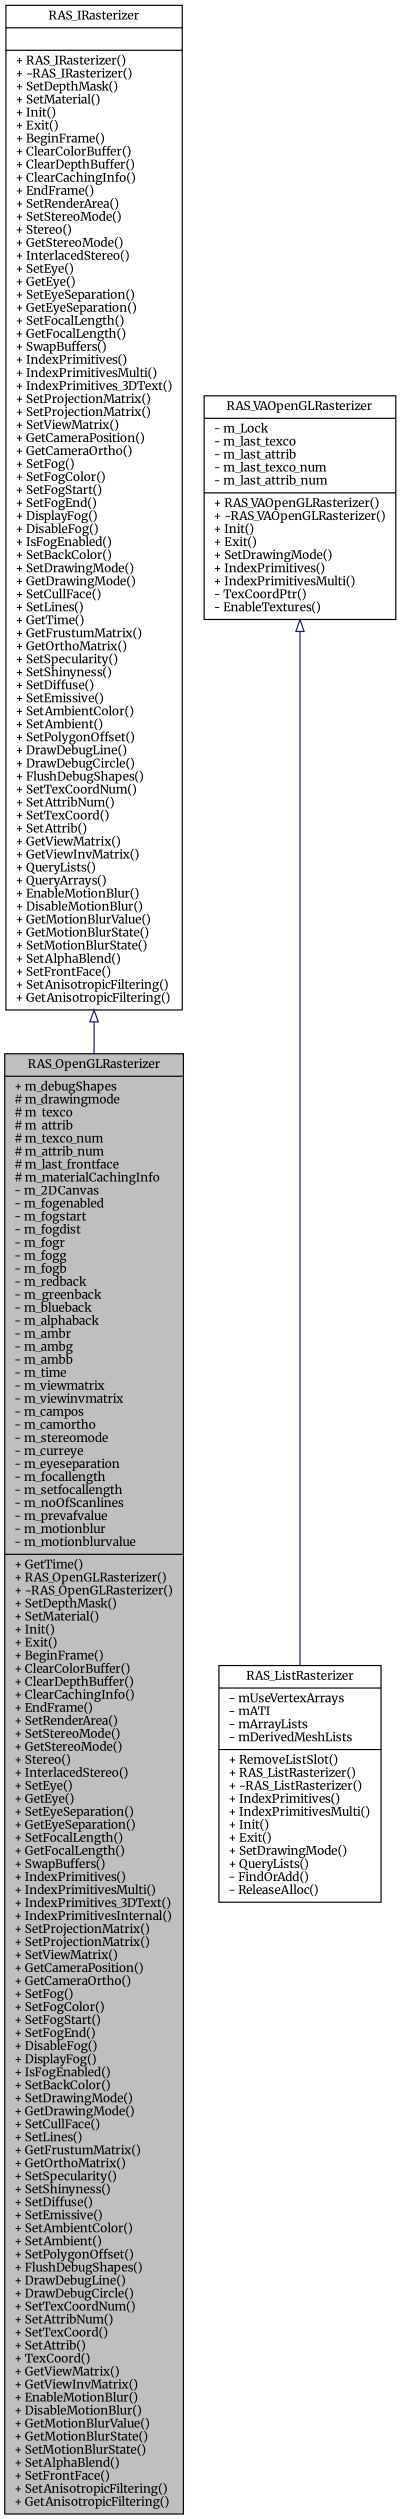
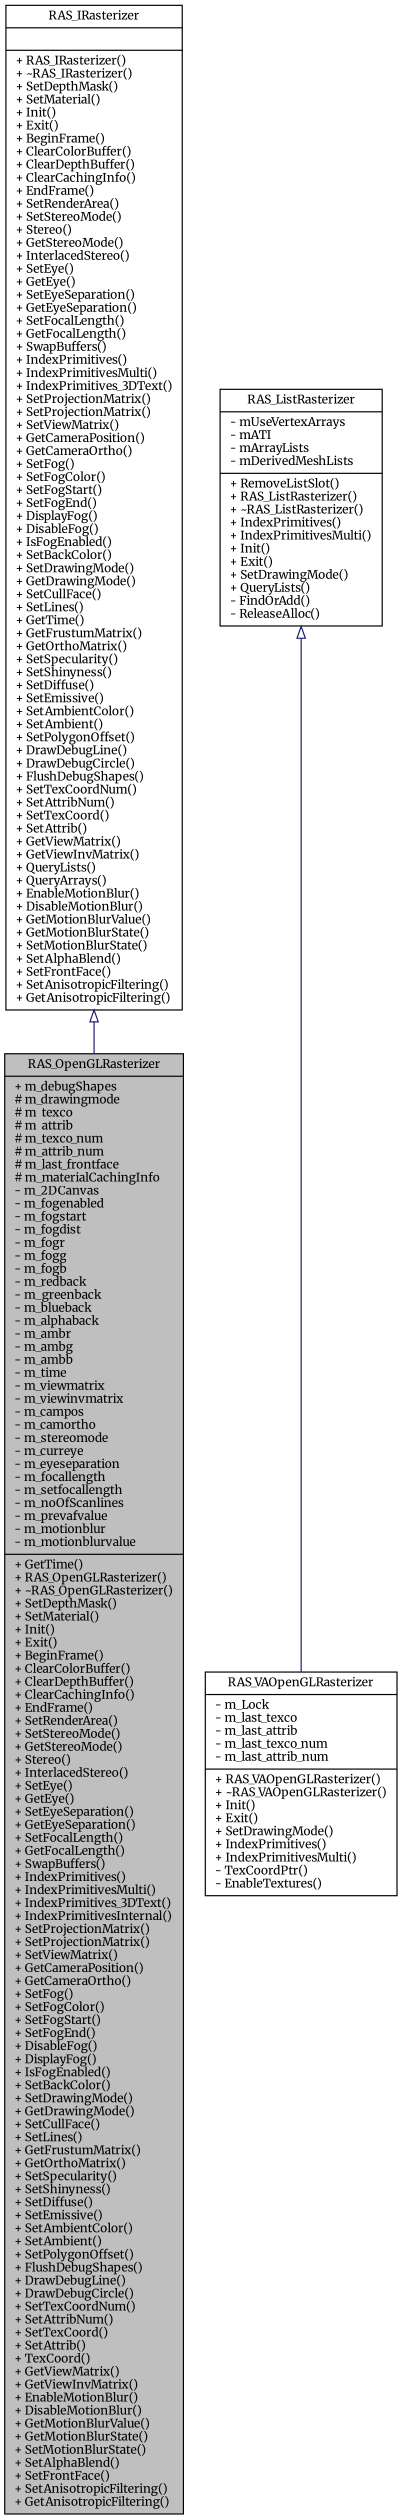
edge "RAS_ListRasterizer" -> "RAS_VAOpenGLRasterizer": reversed
